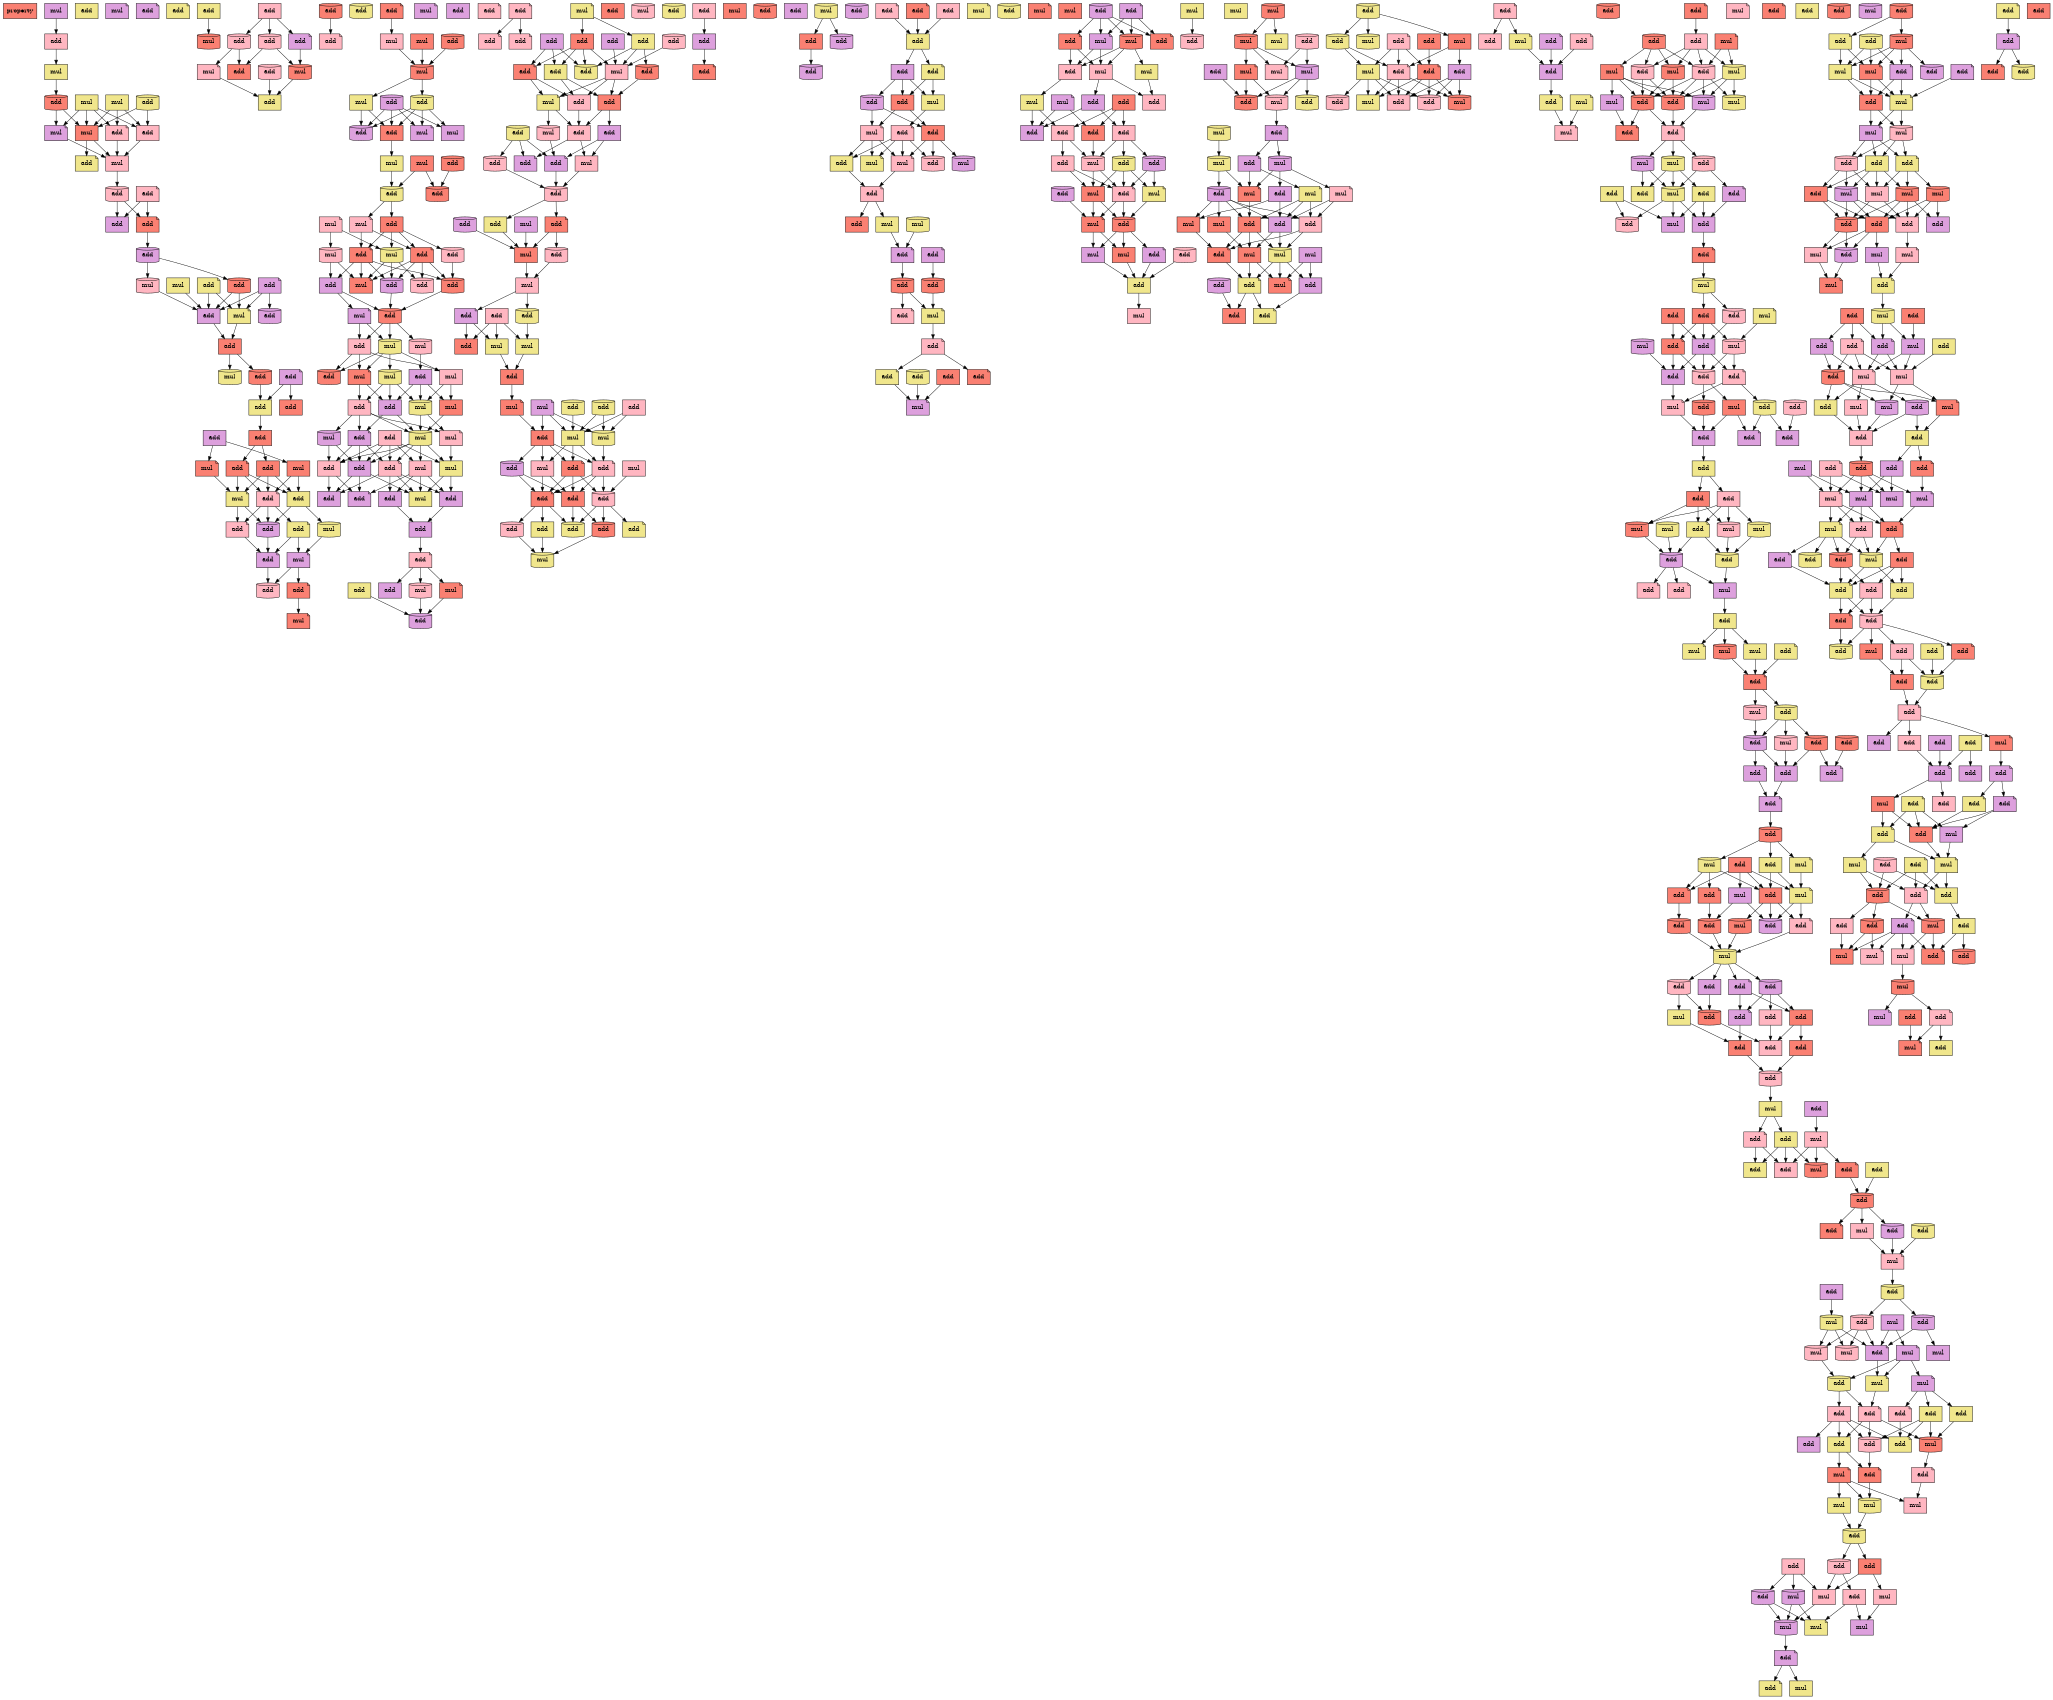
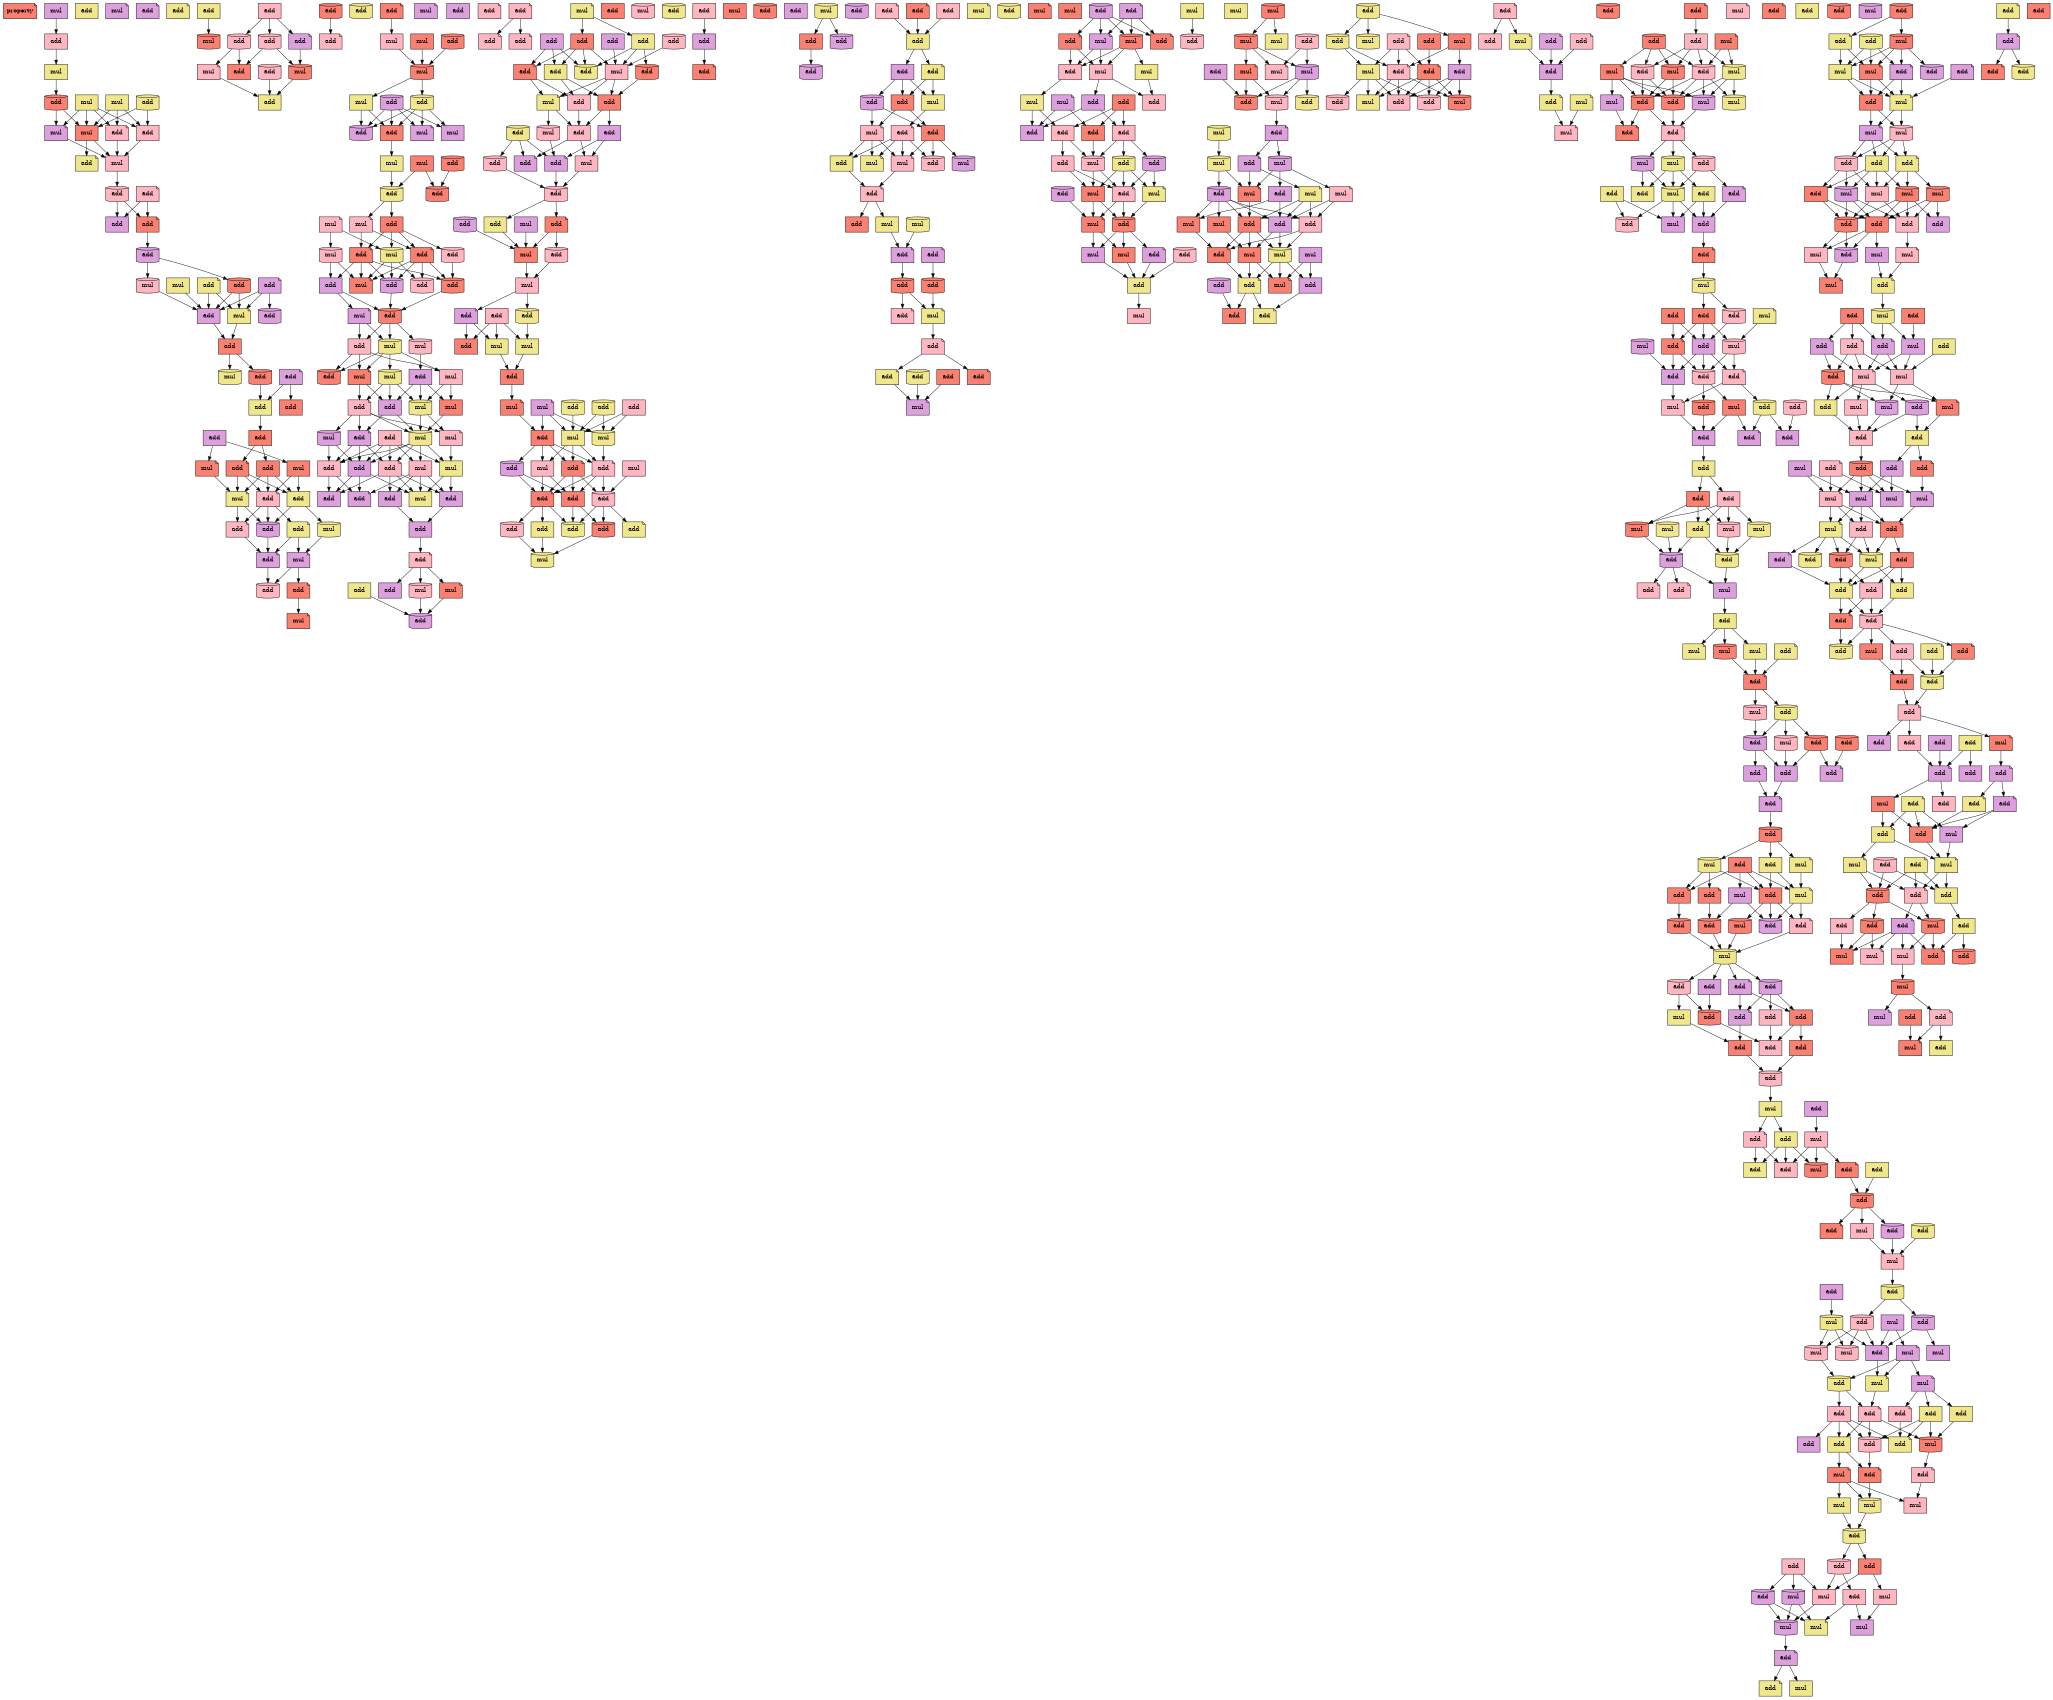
node "property": shape box -> note
